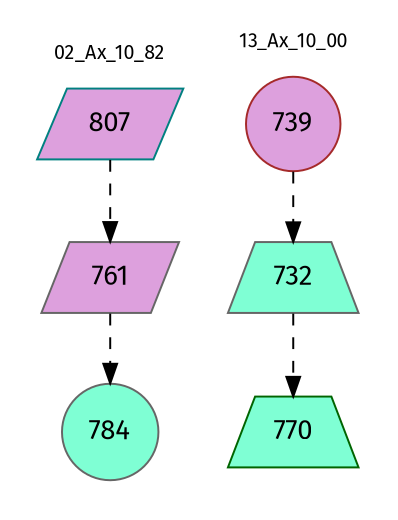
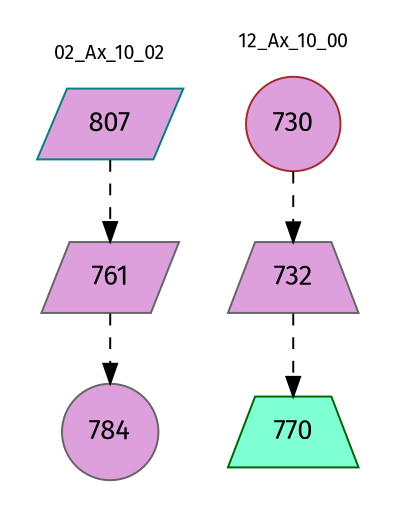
cluster "13_Ax_10_00": label "13_Ax_10_00" -> "12_Ax_10_00"
cluster "02_Ax_10_82": label "02_Ax_10_82" -> "02_Ax_10_02"
node "739": label "739" -> "730"
node "732": fillcolor aquamarine -> plum
node "784": fillcolor aquamarine -> plum
